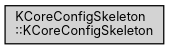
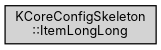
node "KCoreConfigSkeleton ::KCoreConfigSkeleton": label "KCoreConfigSkeleton ::KCoreConfigSkeleton" -> "KCoreConfigSkeleton ::ItemLongLong"
